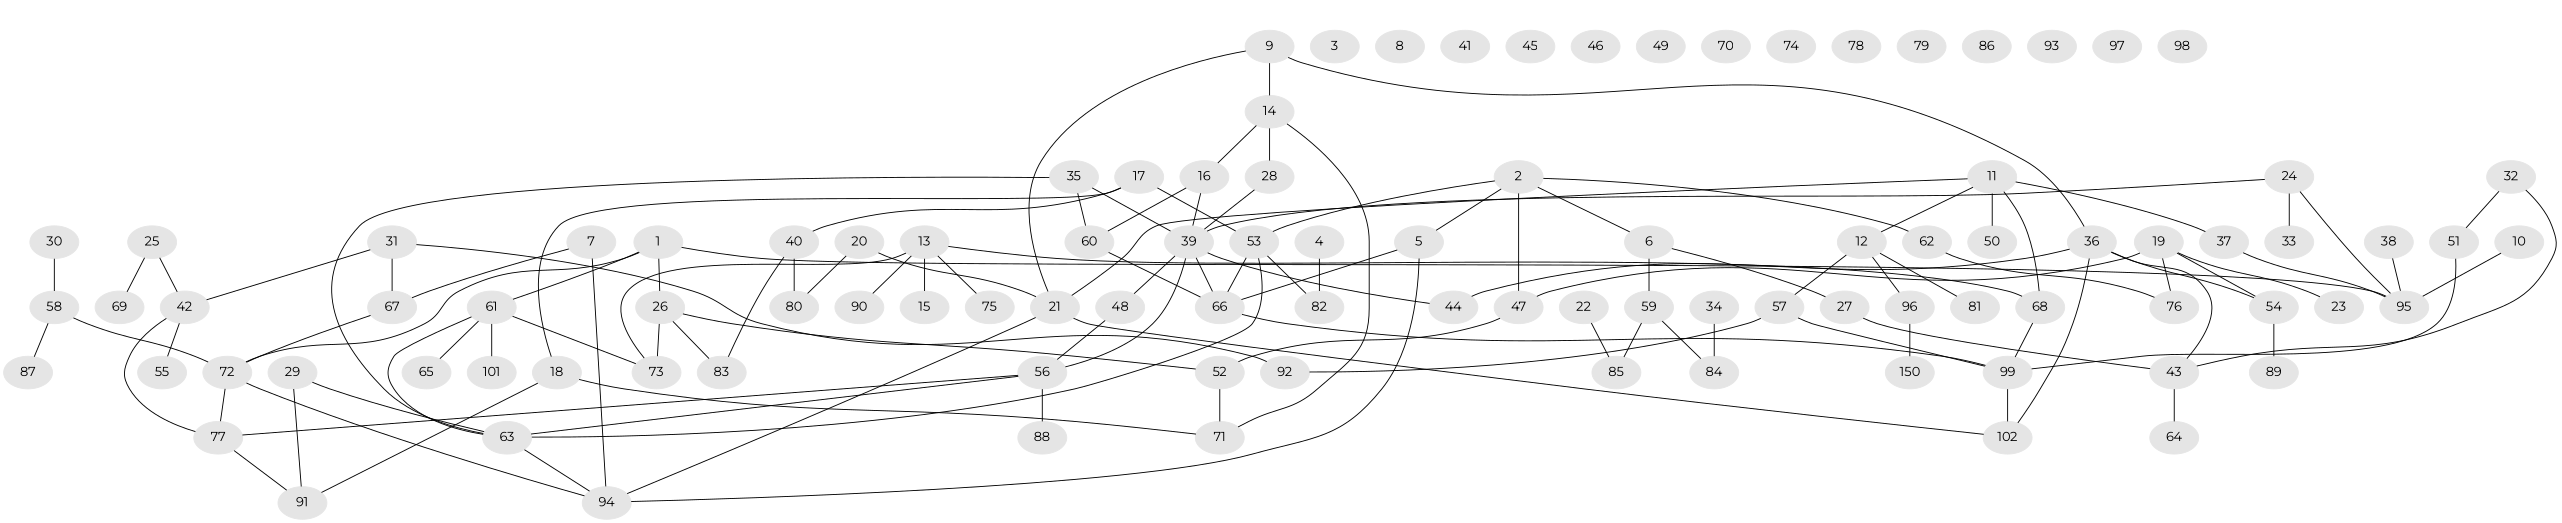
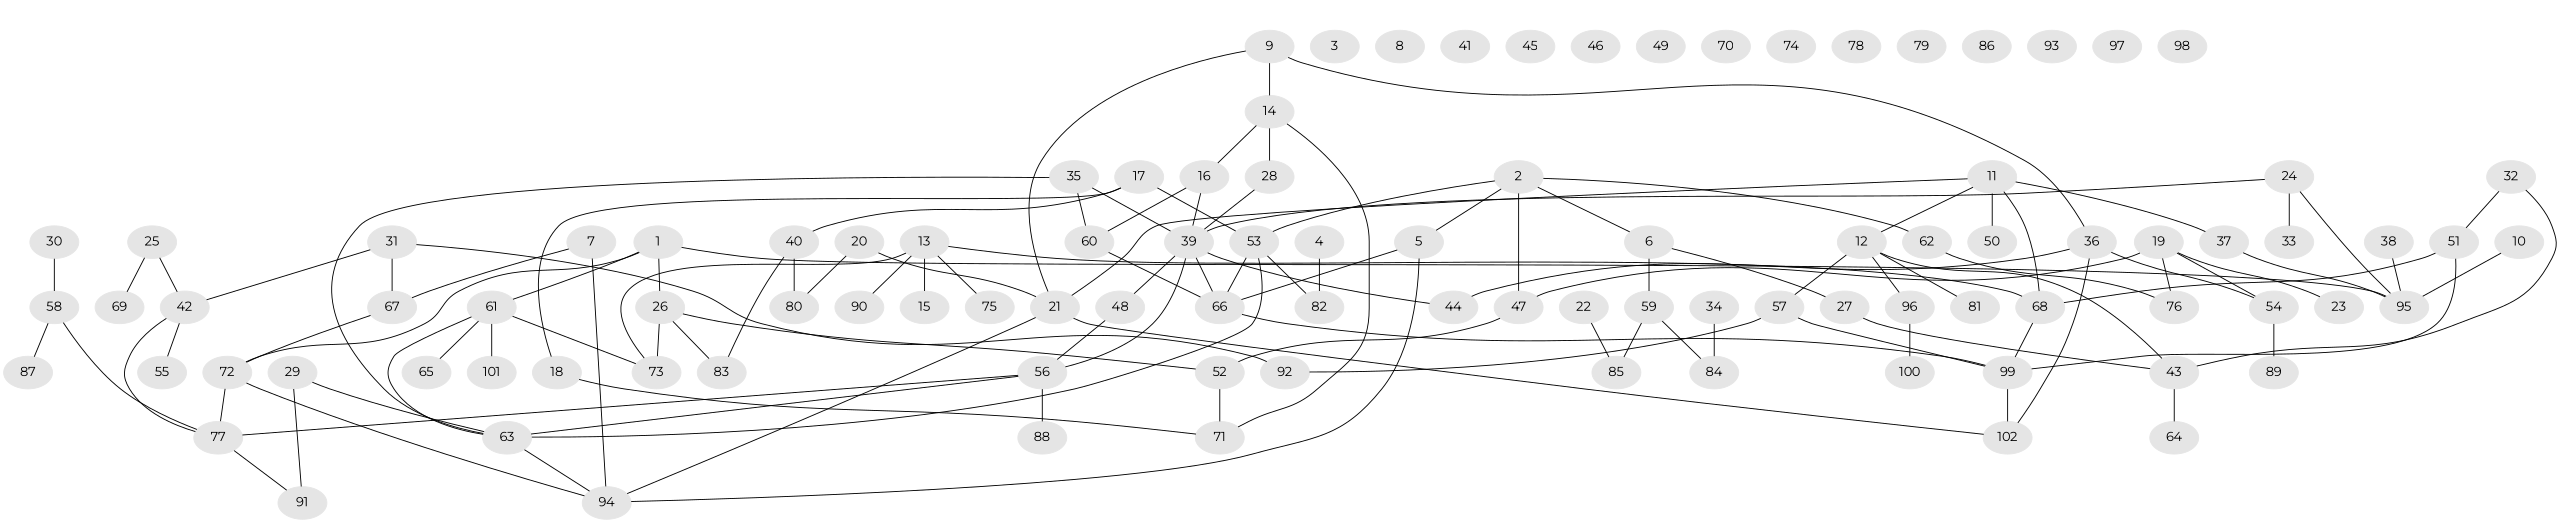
edge "51" -- "68": added
edge "36" -- "43": now "12" -- "43"
edge "58" -- "72": now "58" -- "77"
node "150": label "150" -> "100"
edge "18" -- "91": removed
